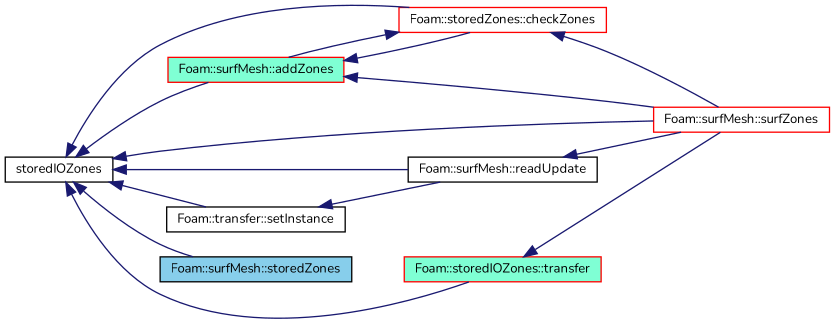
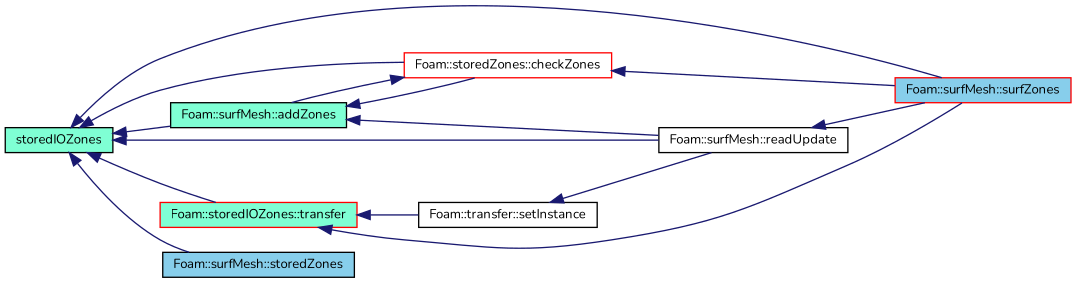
node "Foam::surfMesh::addZones": color red -> black
edge "Foam::surfMesh::surfZones" -> "Foam::surfMesh::addZones": now "Foam::surfMesh::readUpdate" -> "Foam::surfMesh::addZones"
node "Foam::surfMesh::surfZones": fillcolor white -> skyblue
node "storedIOZones": fillcolor white -> aquamarine
edge "Foam::transfer::setInstance" -> "storedIOZones": now "Foam::transfer::setInstance" -> "Foam::storedIOZones::transfer"
